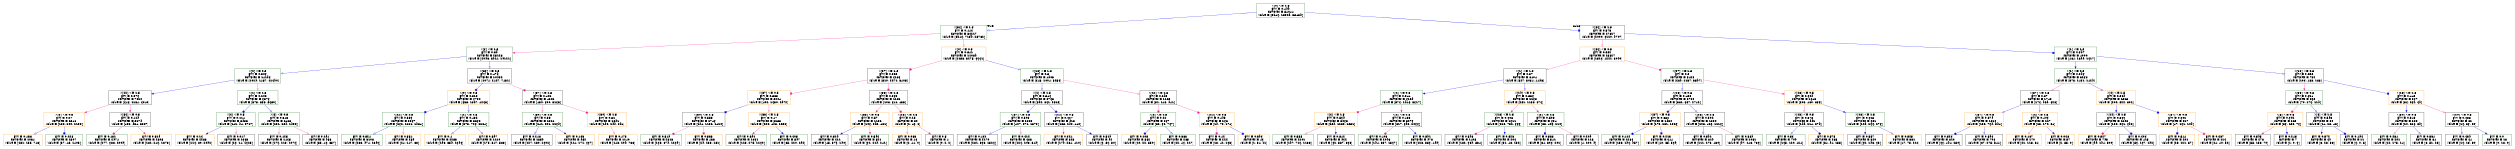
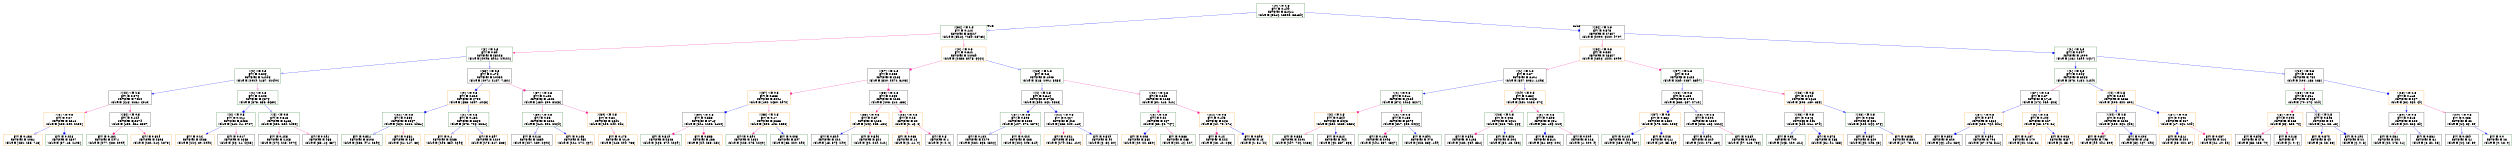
edge "X[5] <= 0.5 gini = 0.602 samples = 285 value = [56, 153, 76]" -> "gini = 0.245 samples = 7 value = [1, 0, 6]": color blue -> deeppink
edge "X[6] <= 1.5 gini = 0.21 samples = 867 value = [32, 68, 767]" -> "gini = 0.388 samples = 285 value = [22, 46, 217]": color blue -> deeppink
